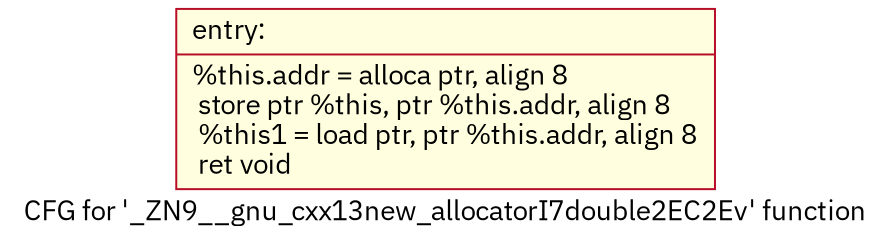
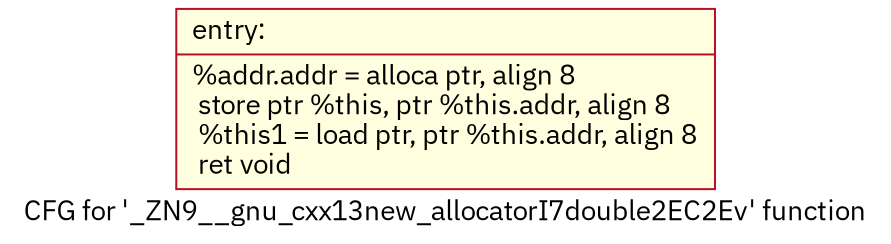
node "entry:": text "%this.addr = alloca ptr, align 8" -> "%addr.addr = alloca ptr, align 8"
